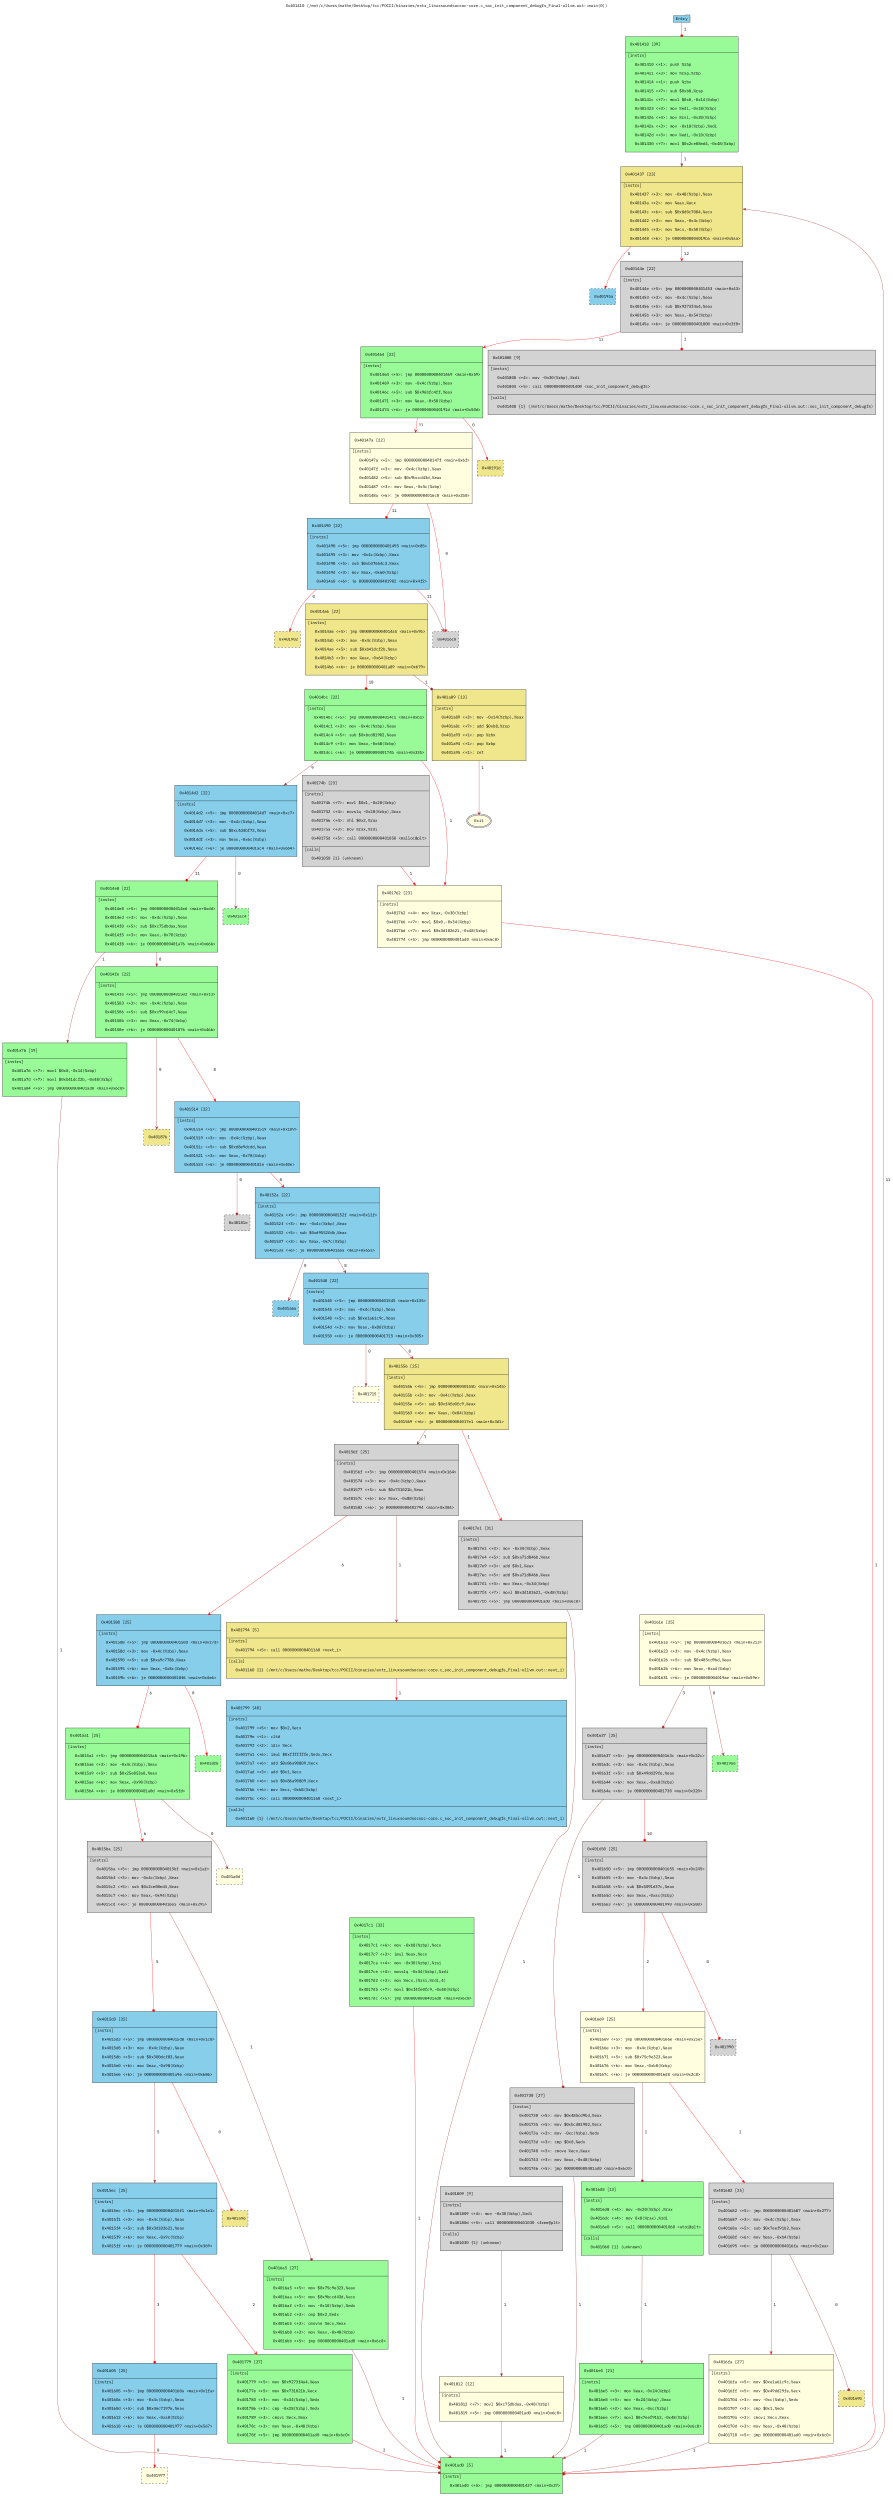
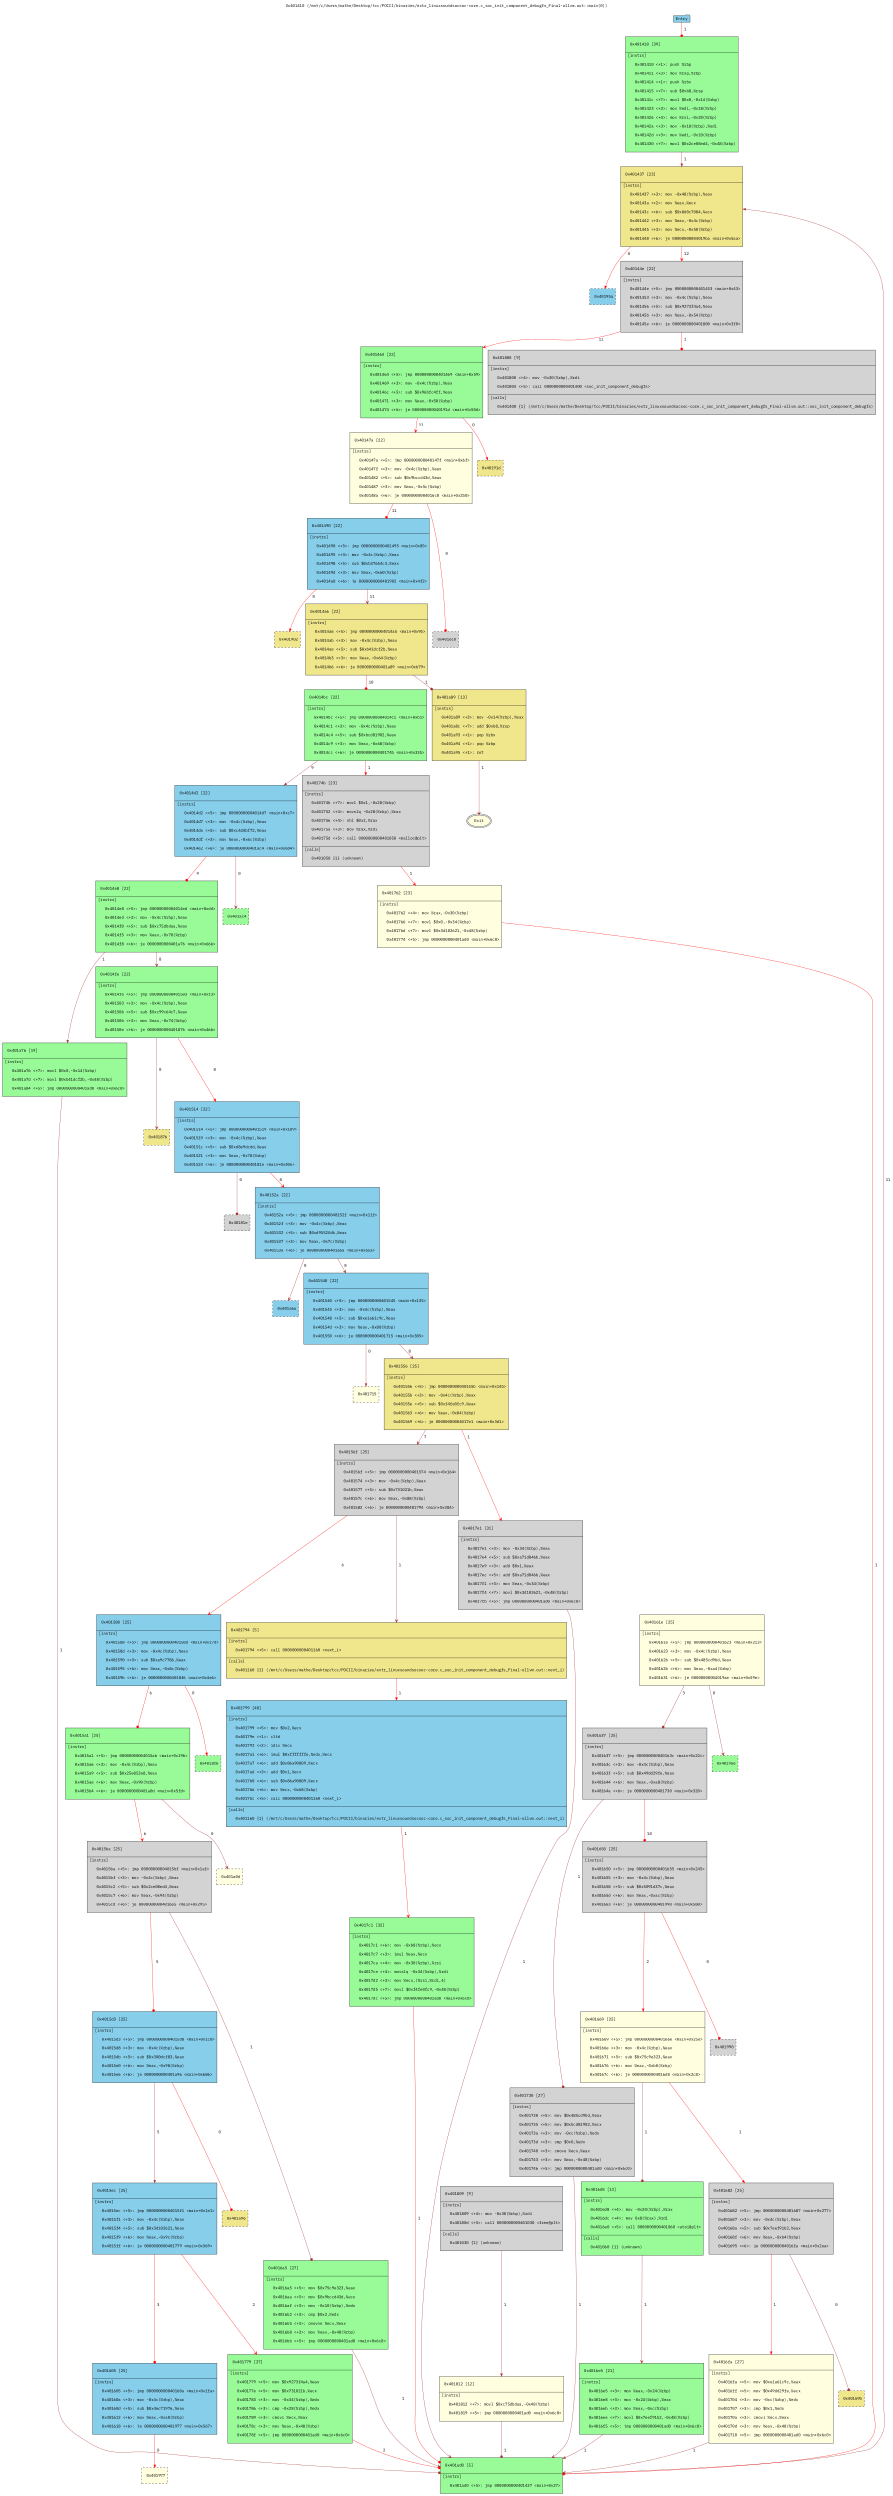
edge "0x401490 [22]" -> "0x4016c0": now "0x401490 [22]" -> "0x4014a6 [22]"
edge "0x4014bc [22]" -> "0x401762 [23]": now "0x4014bc [22]" -> "0x40174b [23]"
edge "0x4014d2 [22]" -> "0x4014e8 [22]": label " 11" -> " 9"
edge "0x40174b [23]" -> "0x401762 [23]": arrowhead normal -> vee
edge "0x4014e8 [22]" -> "0x4014fe [22]": arrowhead normal -> vee
edge "0x401799 [40]" -> "0x4017c1 [32]": added, label "1"
